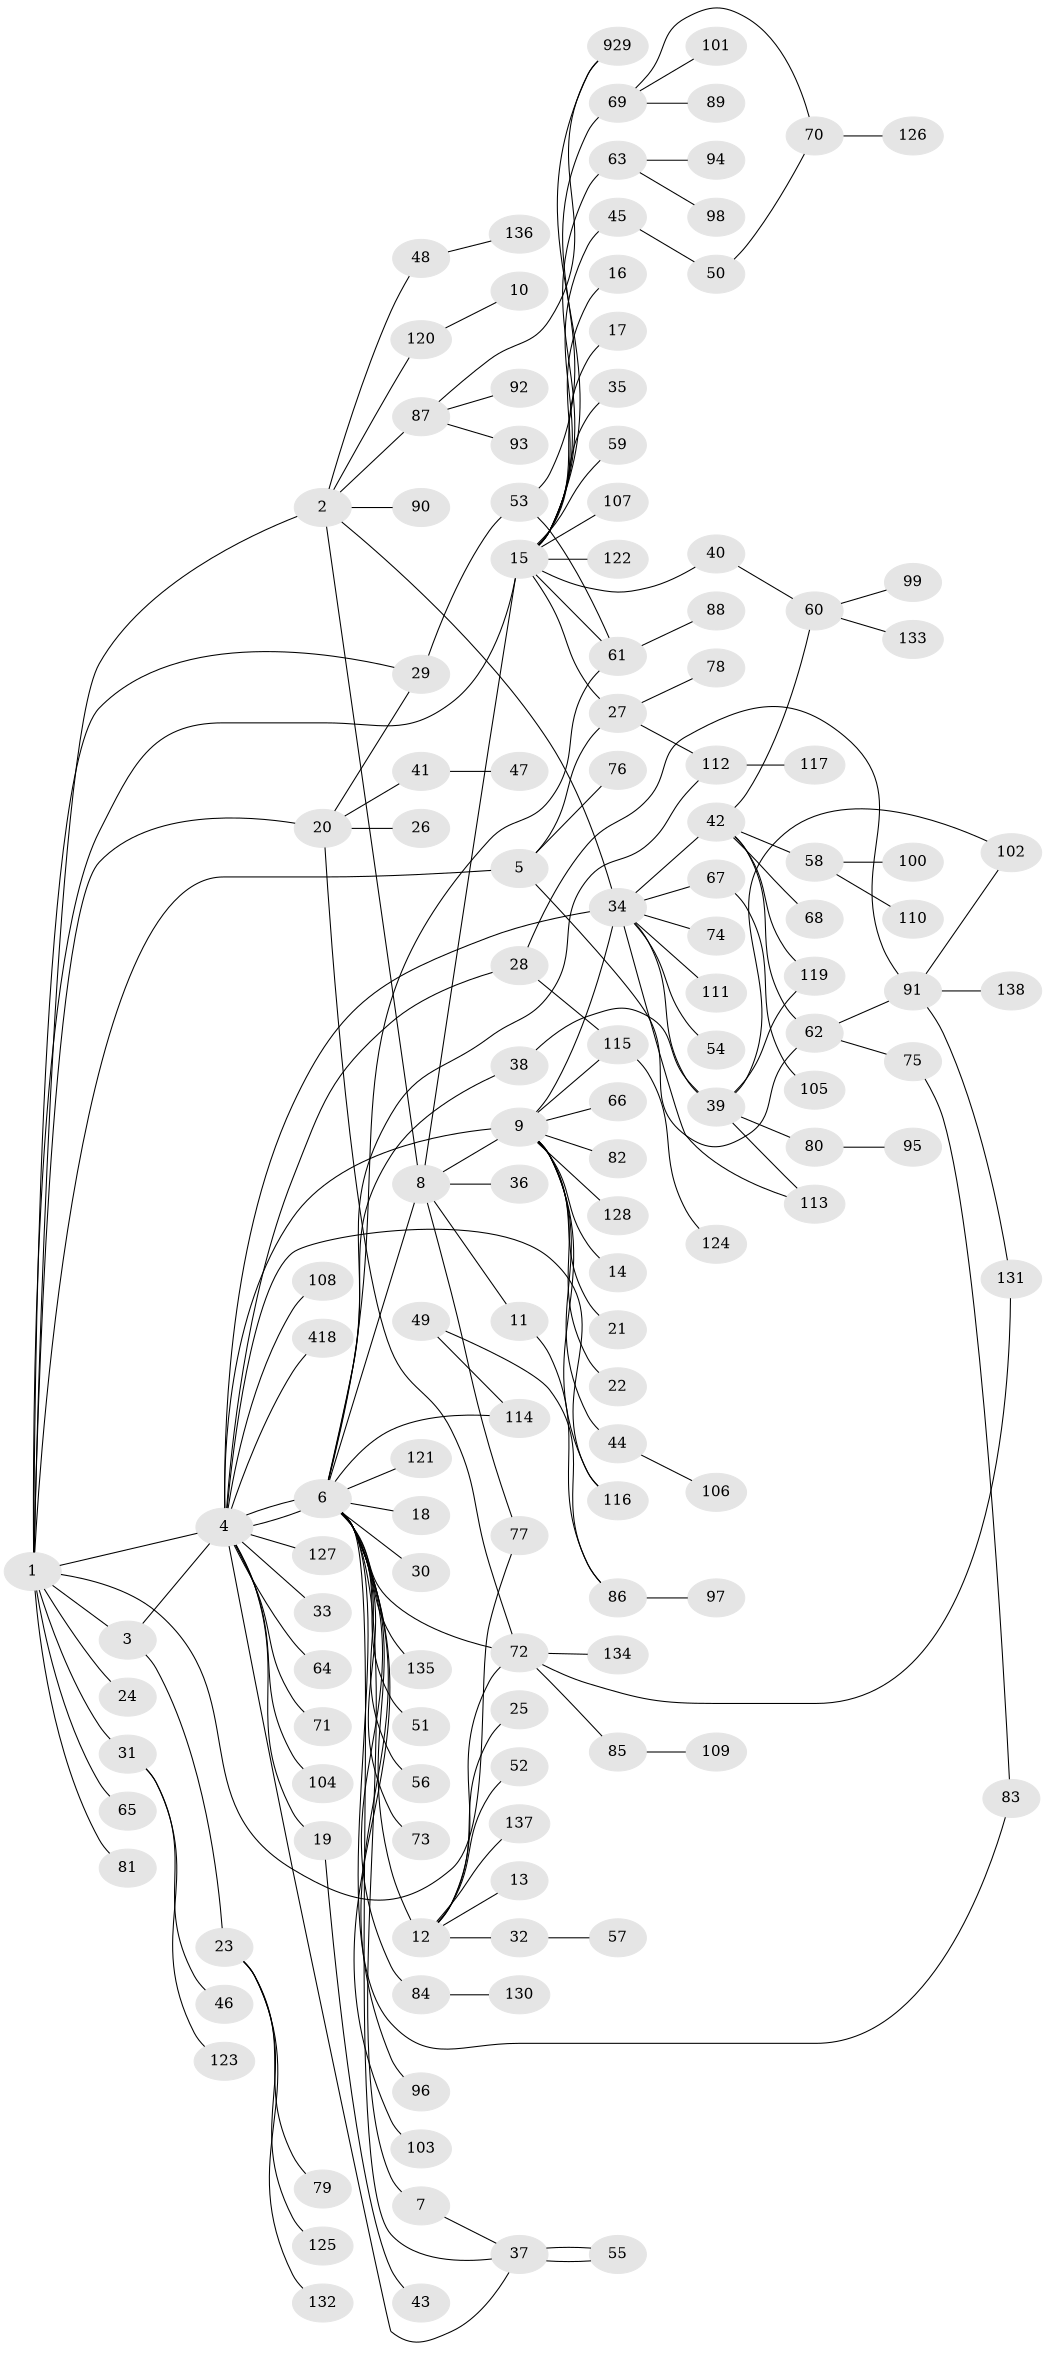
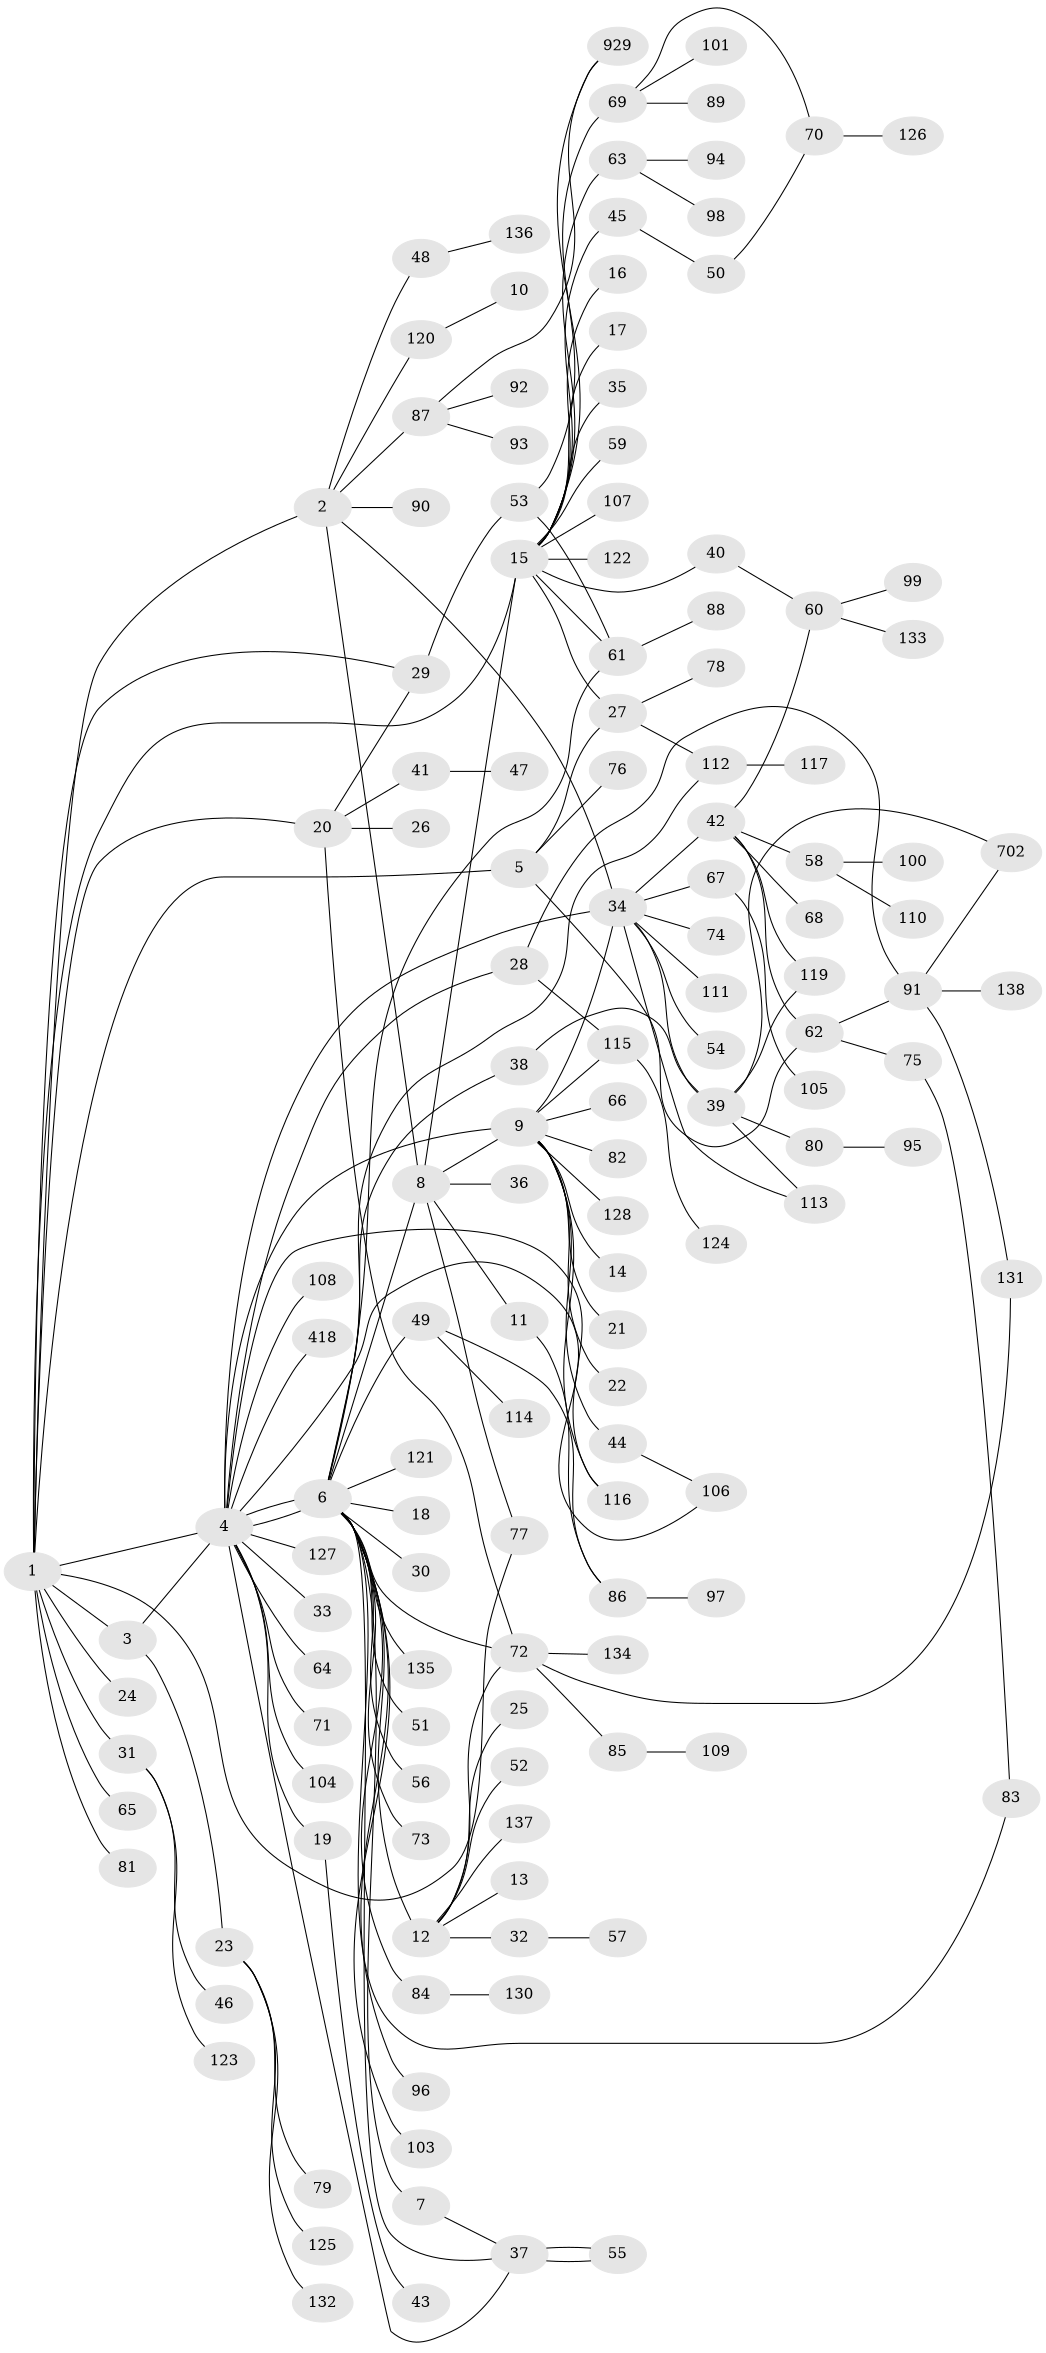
node "102": label "102" -> "702"
edge "106" -- "4": added
edge "114" -- "6": now "49" -- "6"
